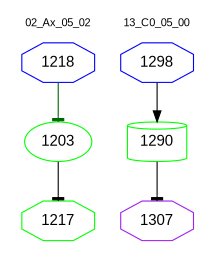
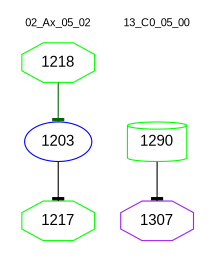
node "1218": color blue -> green
node "1298": removed
node "1203": color green -> blue
